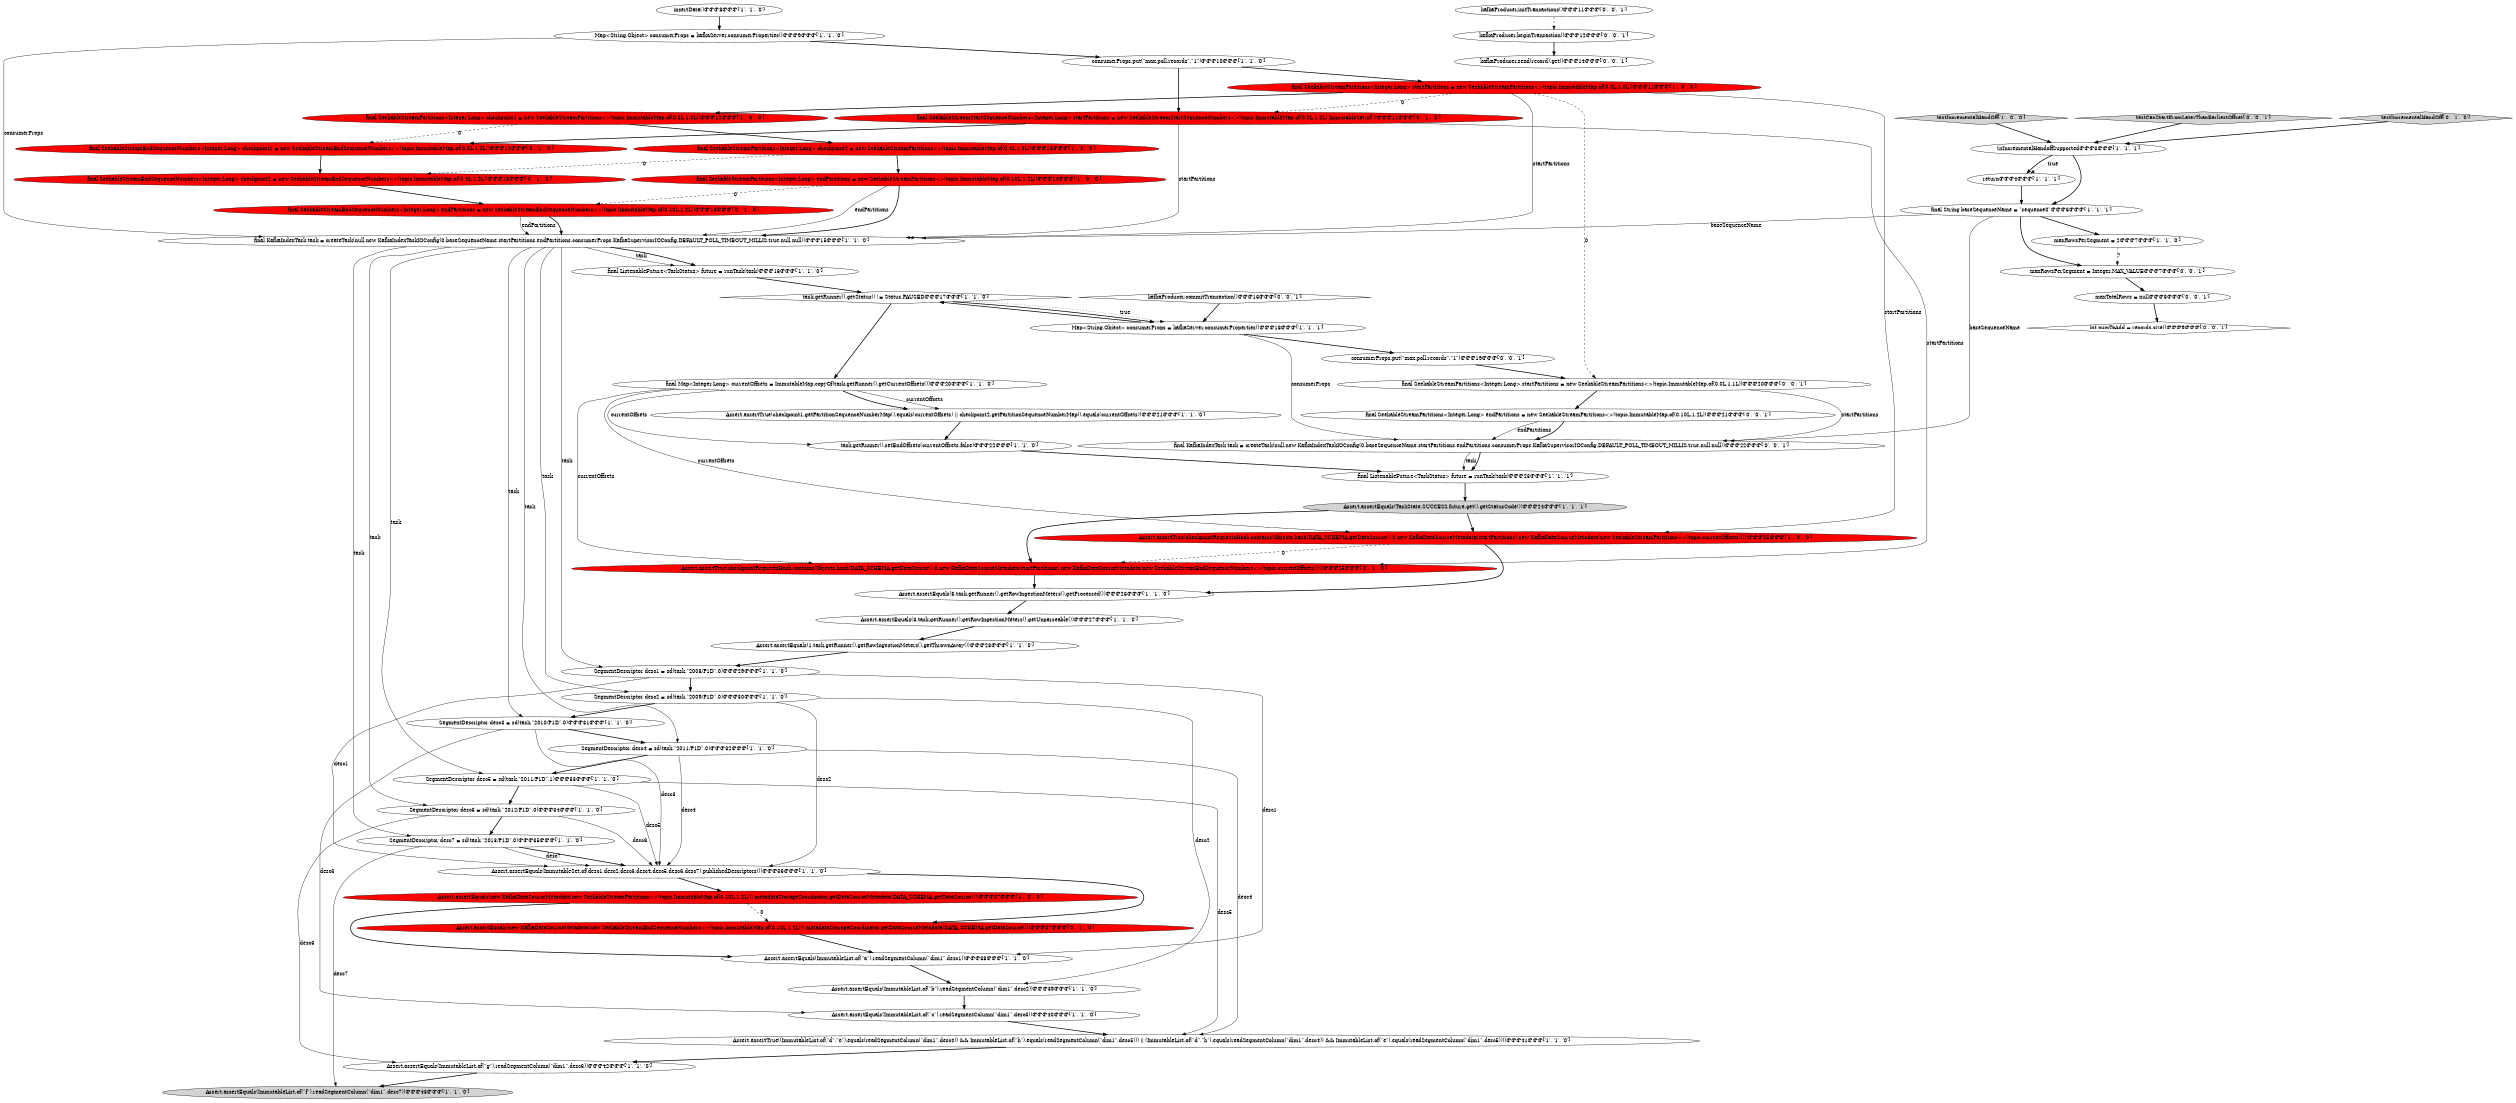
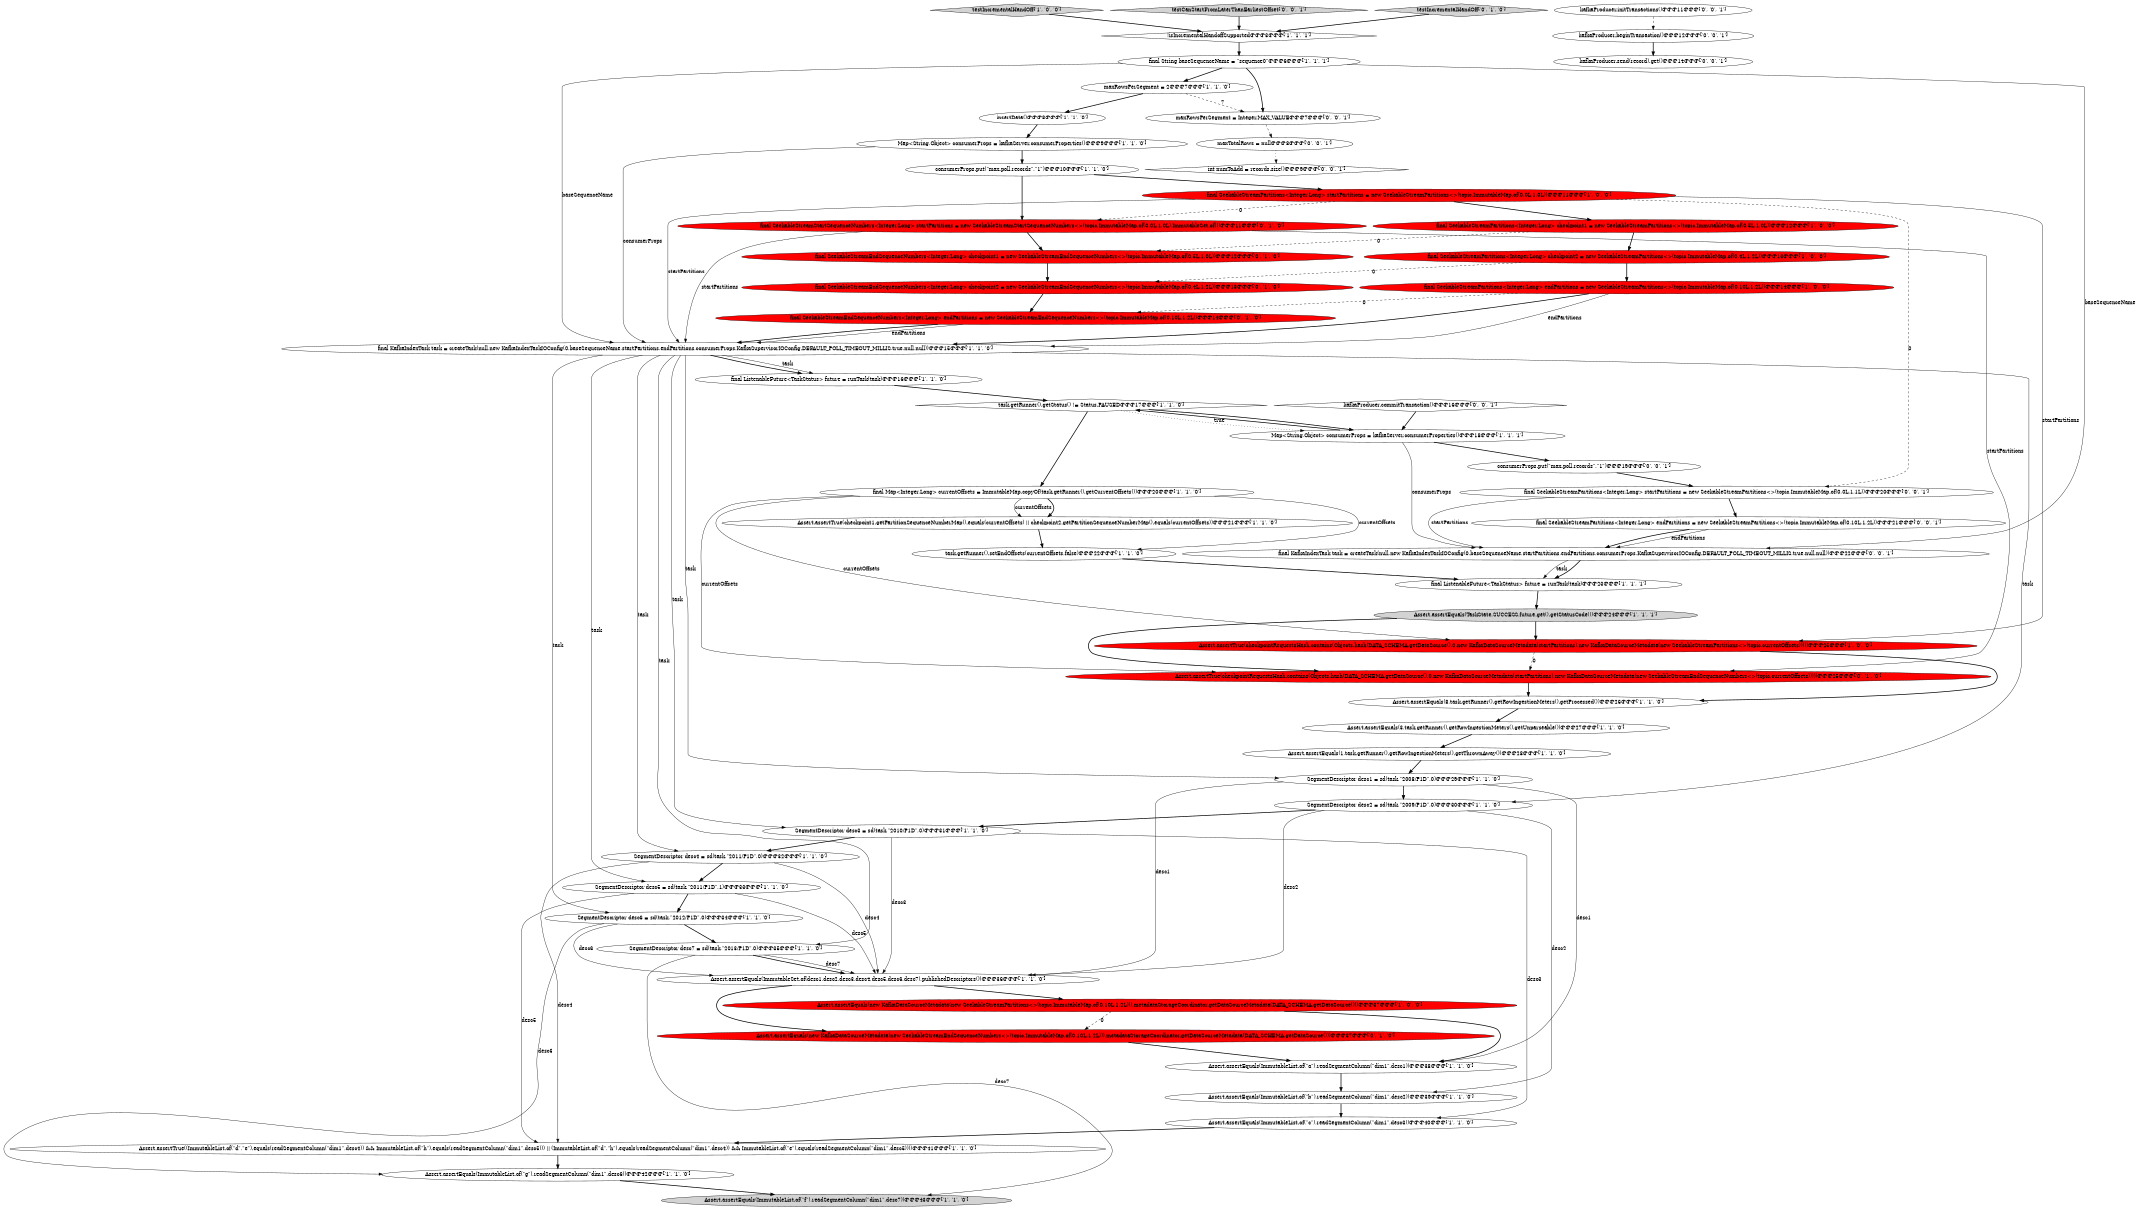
edge "maxRowsPerSegment = 2@@@7@@@['1', '1', '0']" -> "insertData()@@@8@@@['1', '1', '0']": added
node "!isIncrementalHandoffSupported@@@3@@@['1', '1', '1']": shape ellipse -> diamond
node "return@@@4@@@['1', '1', '1']": removed
edge "maxRowsPerSegment = Integer.MAX_VALUE@@@7@@@['0', '0', '1']" -> "maxTotalRows = null@@@8@@@['0', '0', '1']": style bold -> dashed
edge "maxTotalRows = null@@@8@@@['0', '0', '1']" -> "int numToAdd = records.size()@@@9@@@['0', '0', '1']": style bold -> dotted
